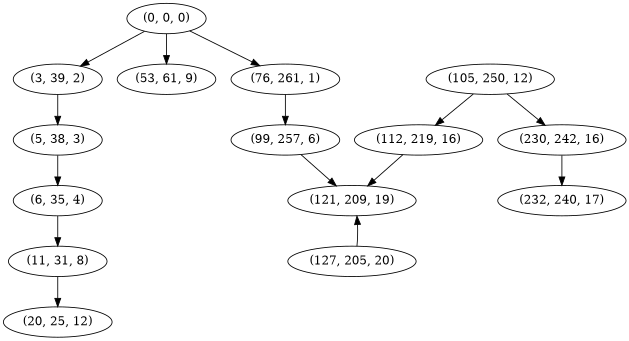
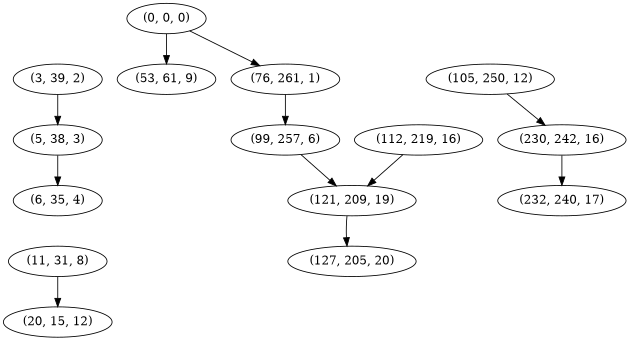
edge "(0, 0, 0)" -> "(3, 39, 2)": removed
edge "(105, 250, 12)" -> "(112, 219, 16)": removed
edge "(6, 35, 4)" -> "(11, 31, 8)": removed
edge "(127, 205, 20)" -> "(121, 209, 19)": reversed
node "(20, 25, 12)": label "(20, 25, 12)" -> "(20, 15, 12)"
